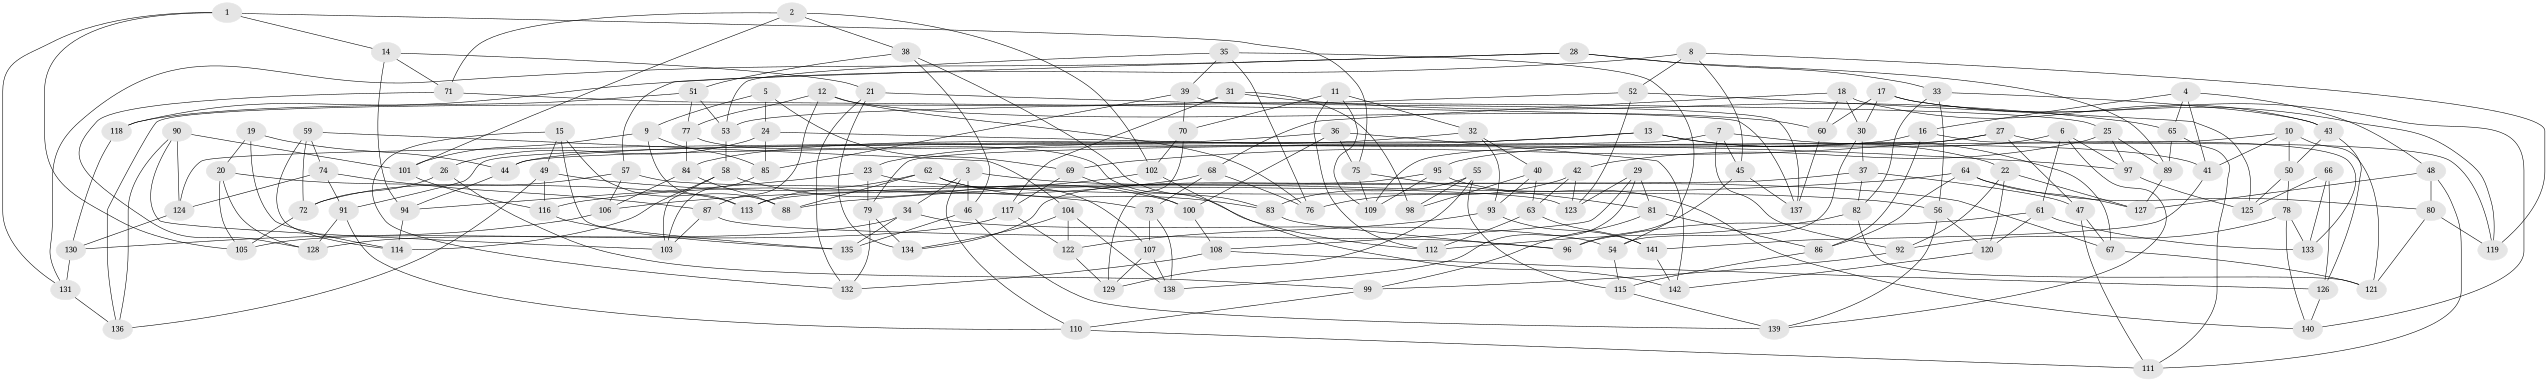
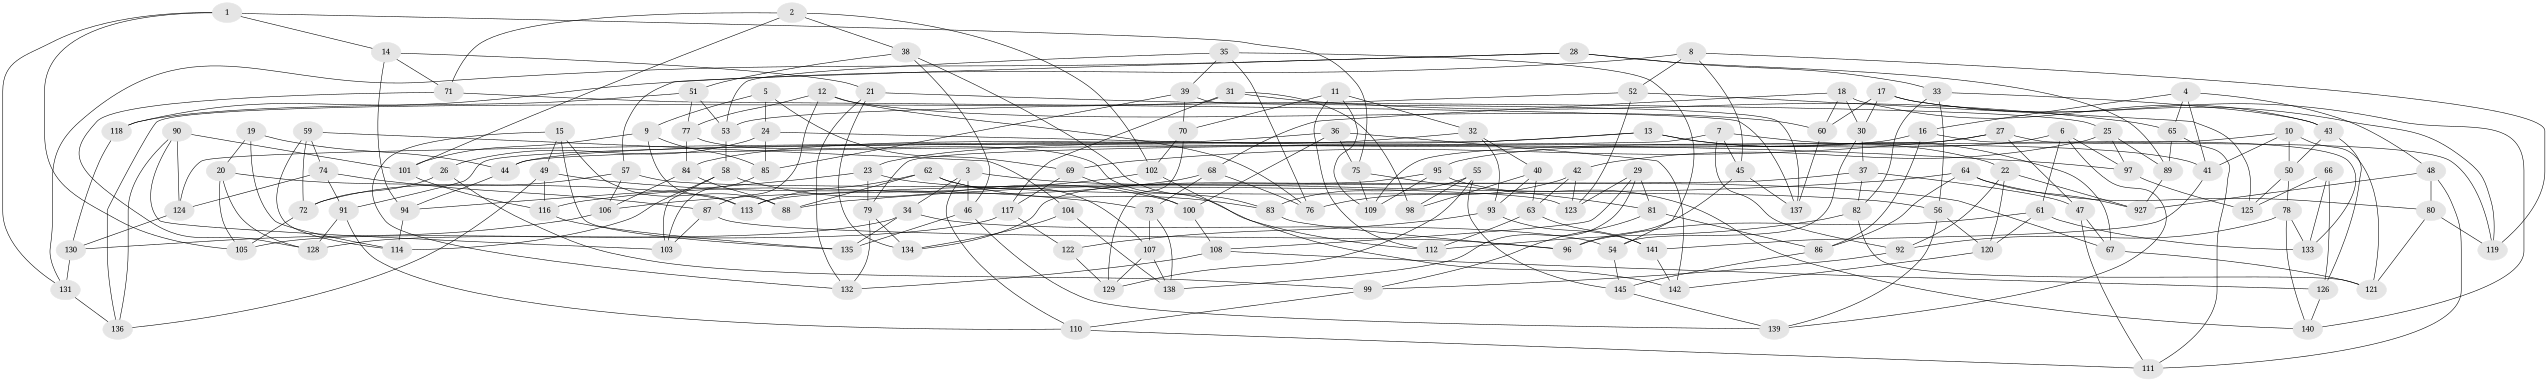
node "127": label "127" -> "927"
edge "104" -- "122": removed
node "115": label "115" -> "145"
